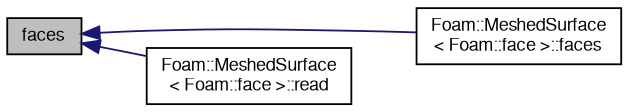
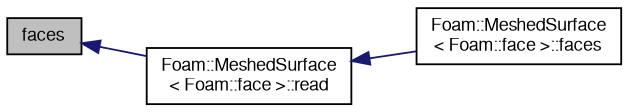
edge "Foam::MeshedSurface < Foam::face >::faces" -> "faces": now "Foam::MeshedSurface < Foam::face >::faces" -> "Foam::MeshedSurface < Foam::face >::read"
